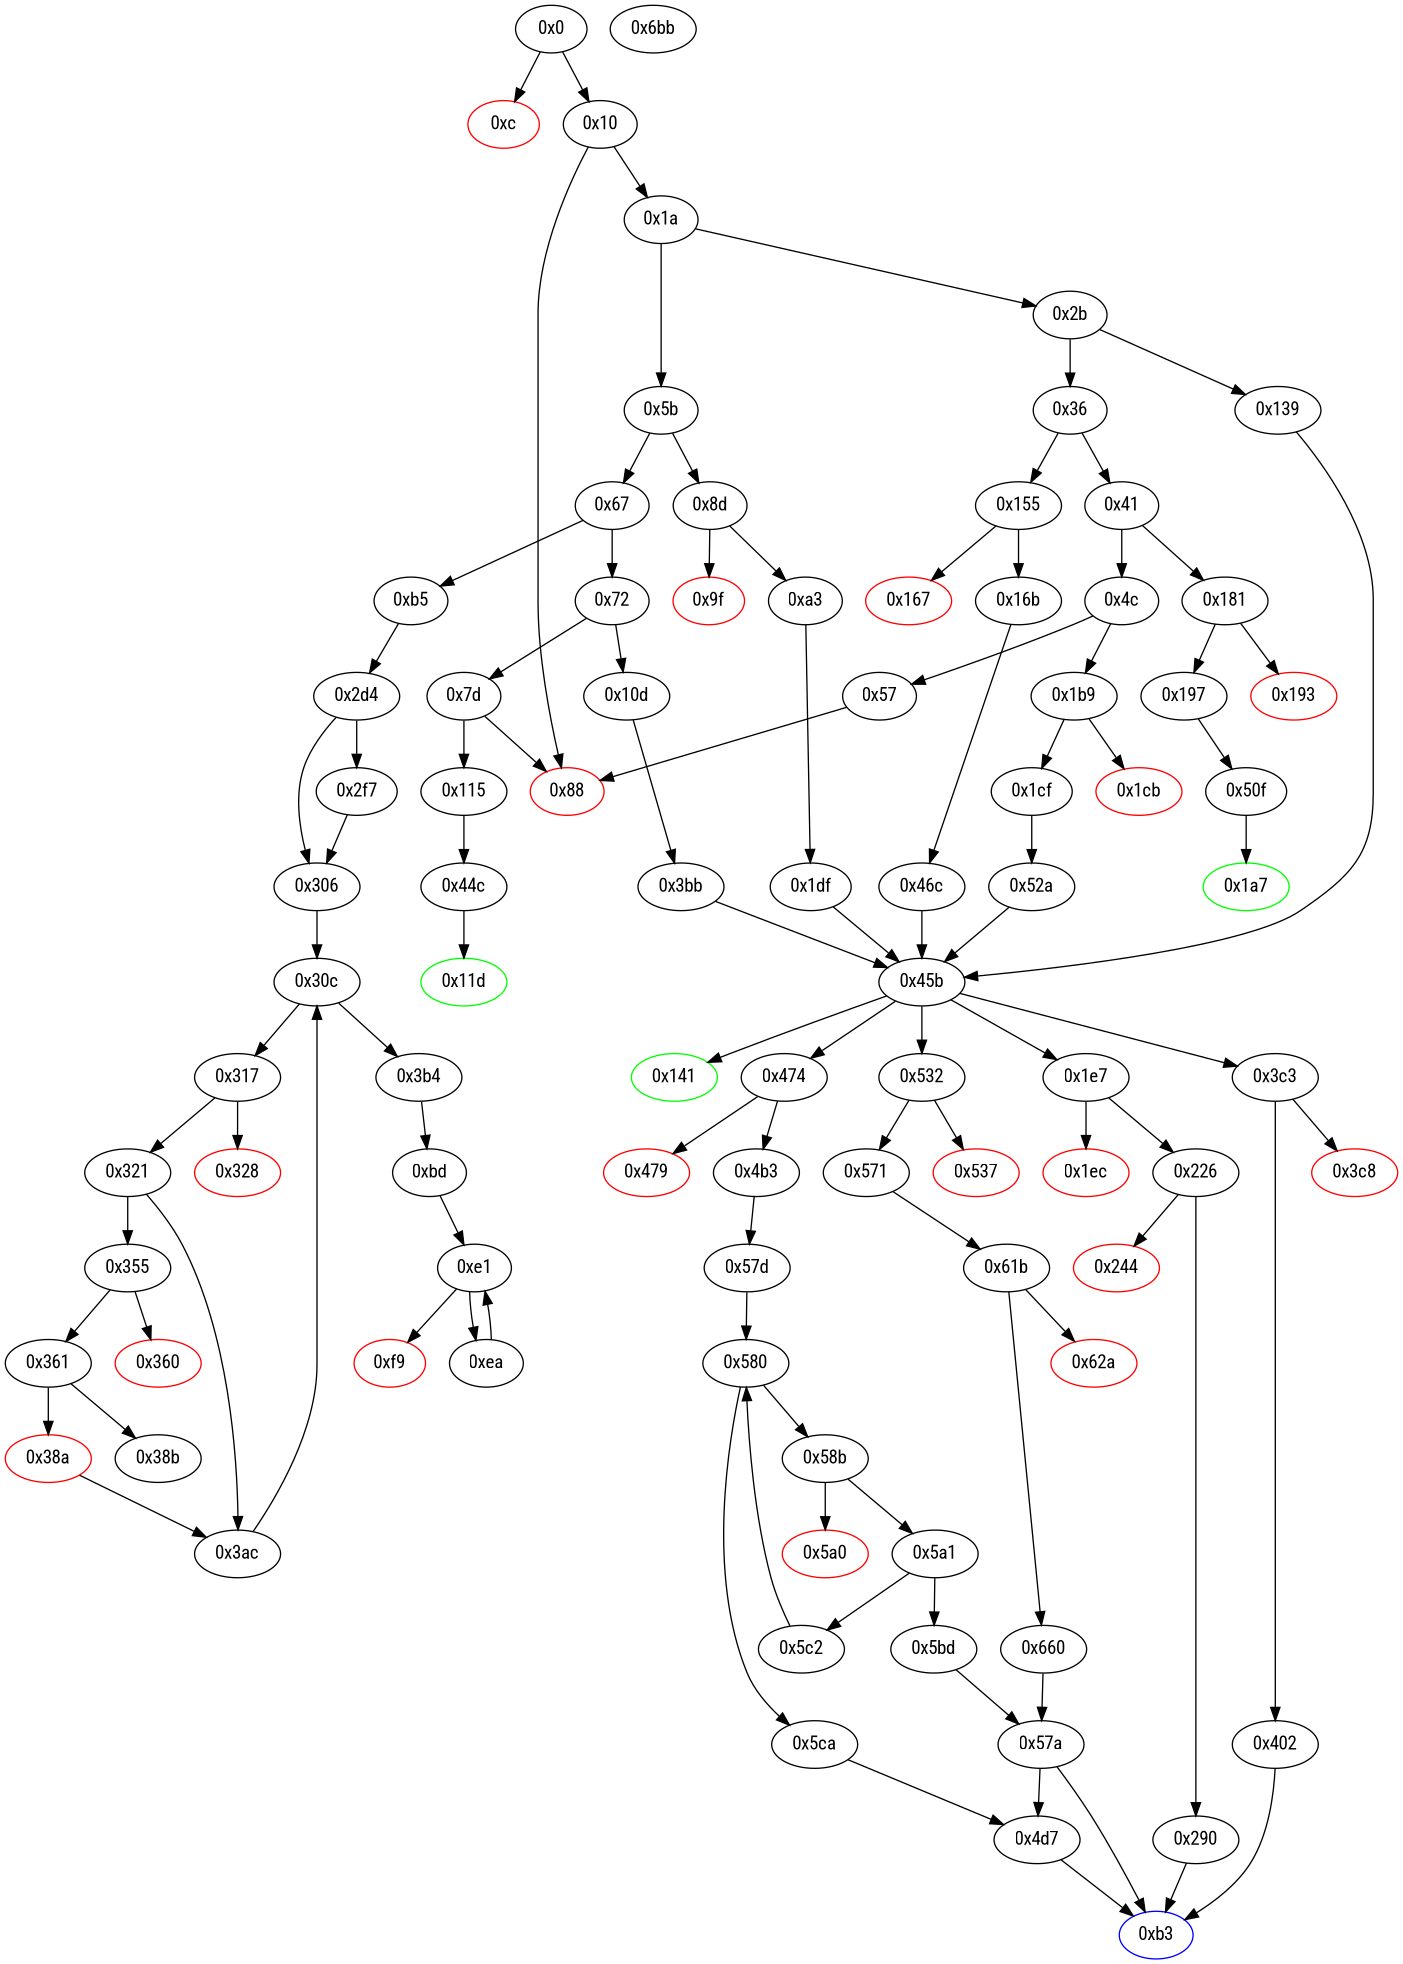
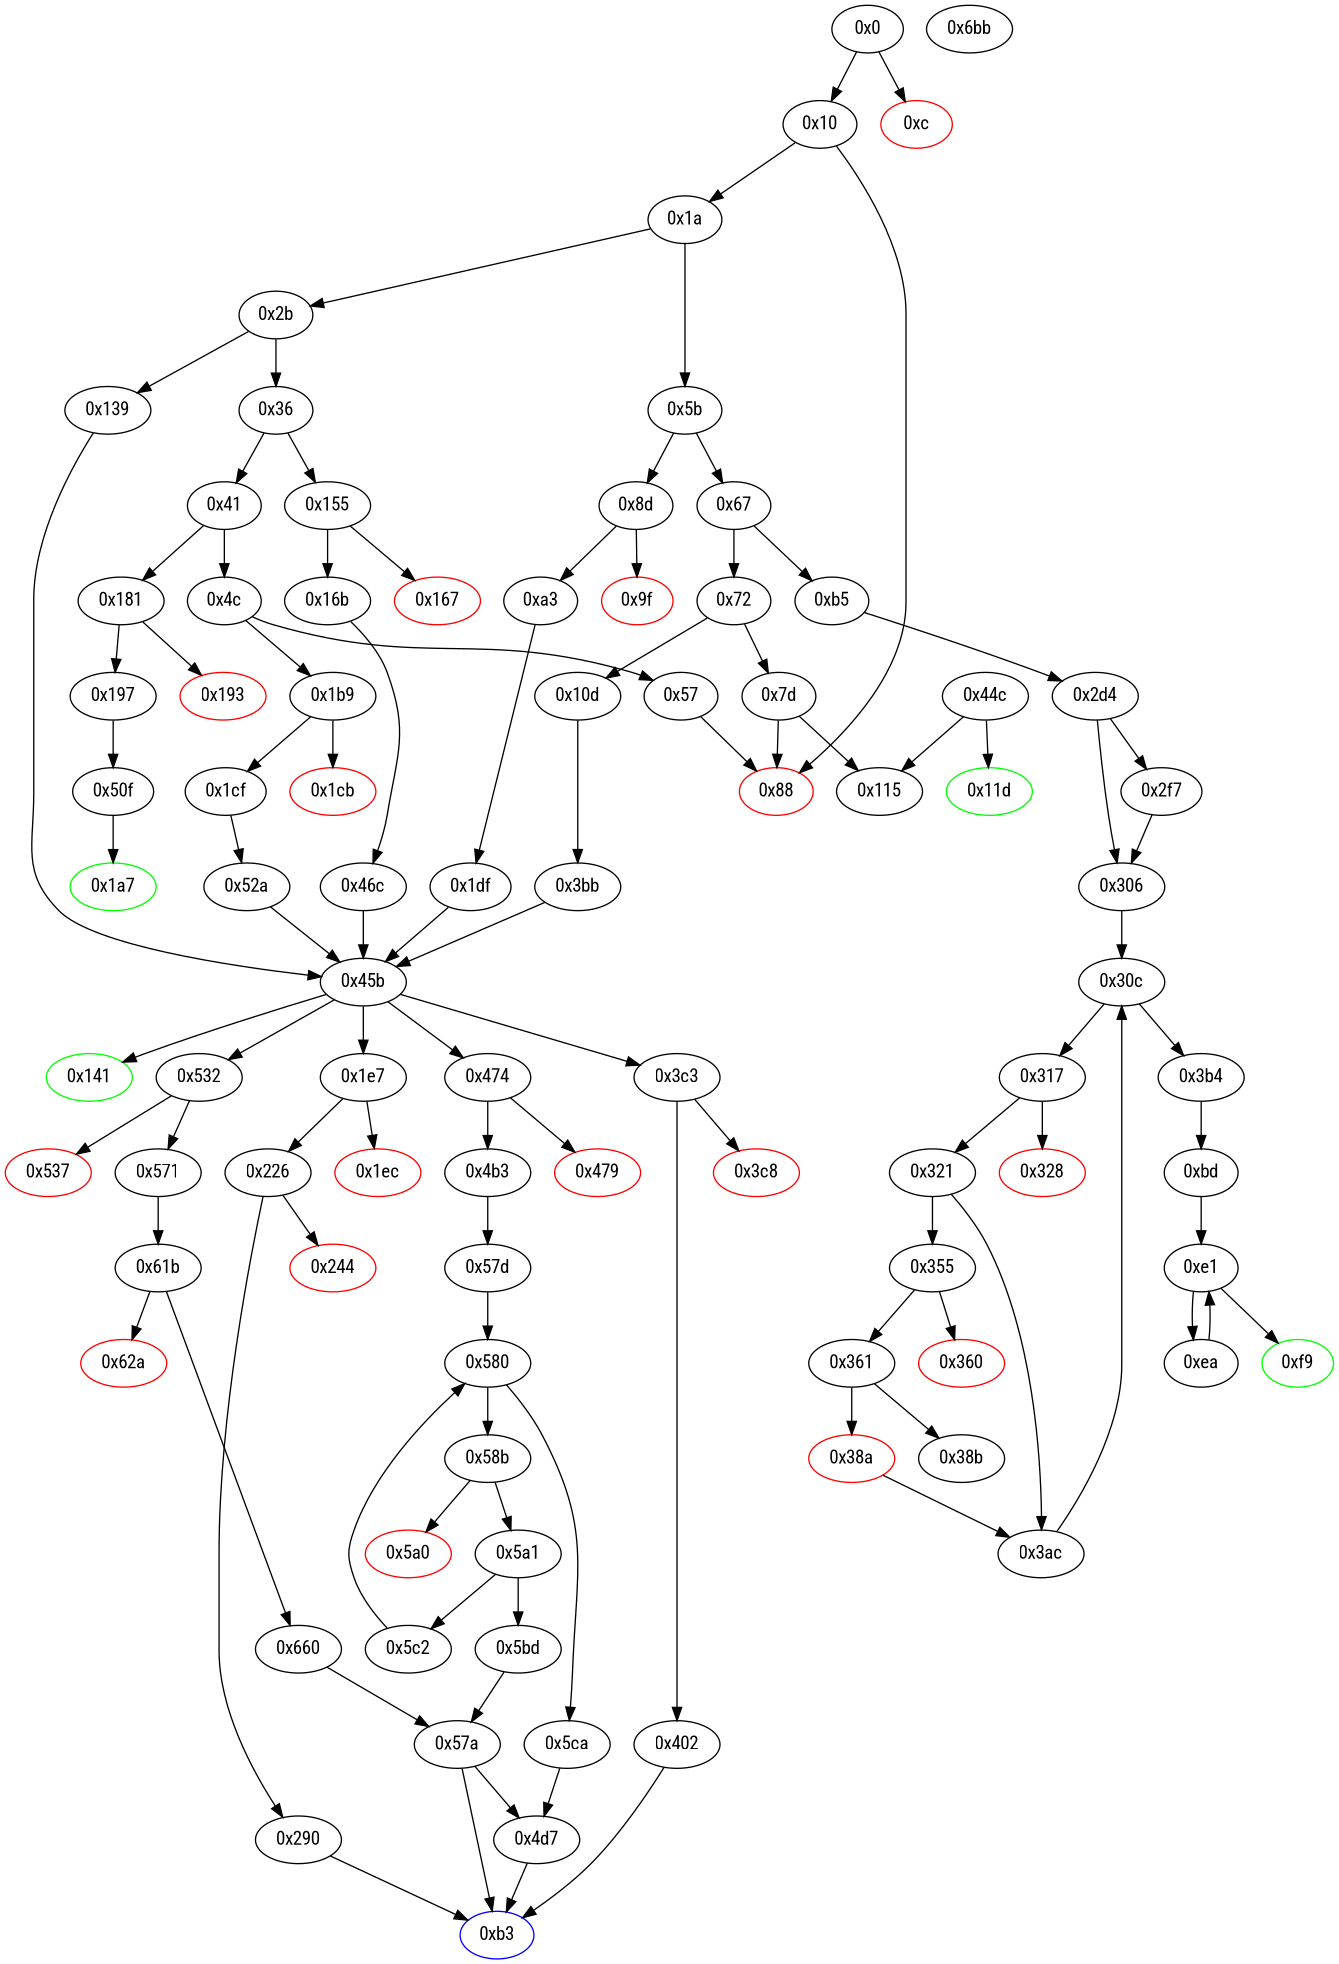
edge "0x115" -> "0x44c": reversed
node "0xf9": color red -> green
